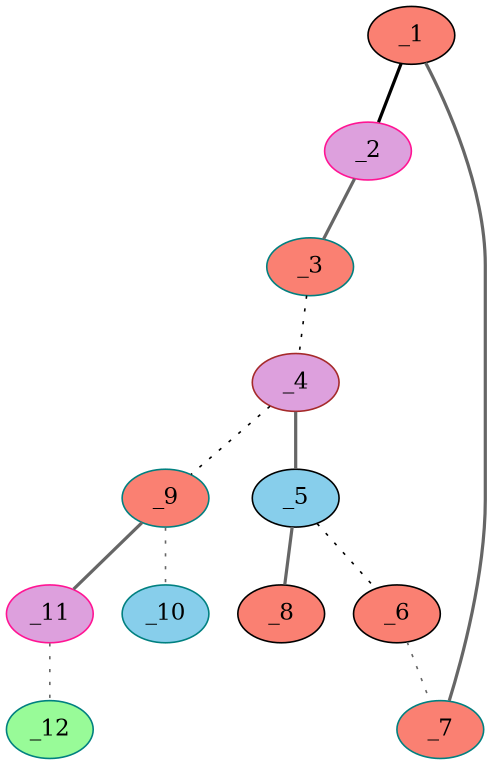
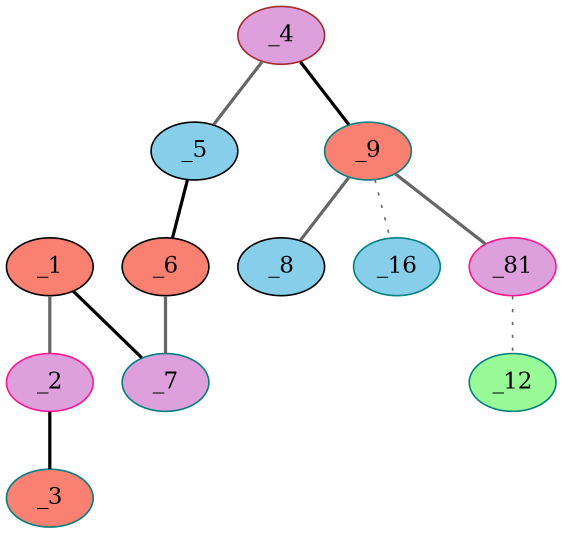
edge "_1" -- "_2": color black -> gray40
edge "_2" -- "_3": color gray40 -> black
edge "_3" -- "_4": removed
edge "_1" -- "_7": color gray40 -> black
edge "_4" -- "_9": style dotted -> bold
edge "_5" -- "_8": now "_9" -- "_8"
edge "_5" -- "_6": style dotted -> bold
node "_11": label "_11" -> "_81"
node "_10": label "_10" -> "_16"
node "_8": fillcolor salmon -> skyblue
edge "_6" -- "_7": style dotted -> bold
node "_7": fillcolor salmon -> plum
